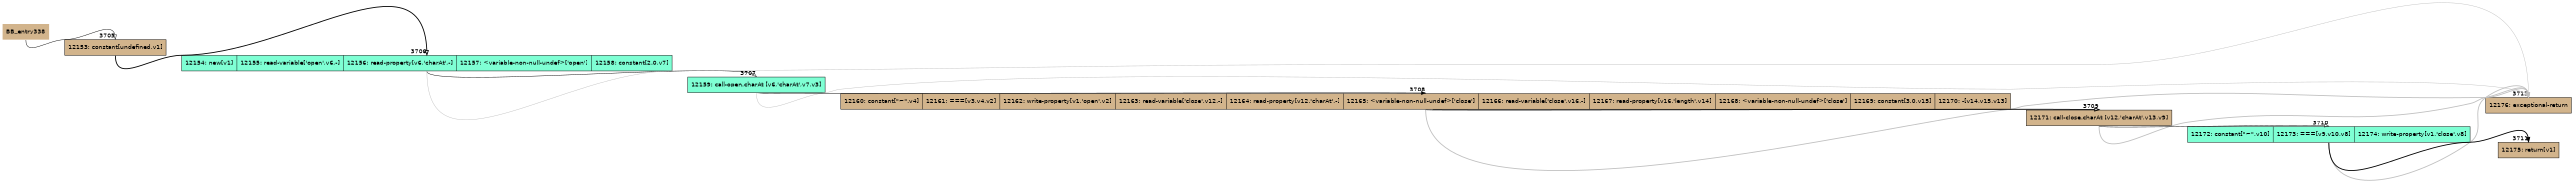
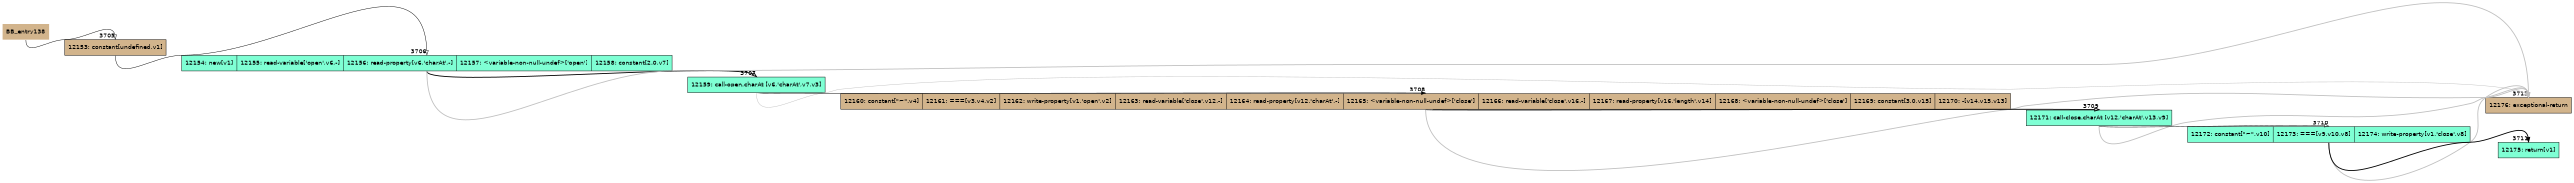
node "BB_entry338": label "BB_entry338" -> "BB_entry138"
edge "12153: constant[undefined,v1]" -> "12154: new[v1]": style bold -> solid
edge "12154: new[v1]" -> "12176: exceptional-return": style solid -> bold
edge "12154: new[v1]" -> "12159: call-open.charAt [v6,'charAt',v7,v3]": style solid -> bold
node "12171: call-close.charAt [v12,'charAt',v13,v9]": fillcolor tan -> aquamarine
node "12175: return[v1]": fillcolor tan -> aquamarine
